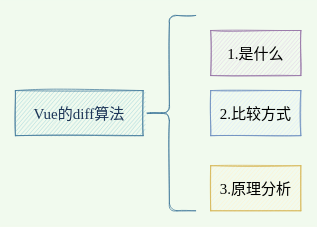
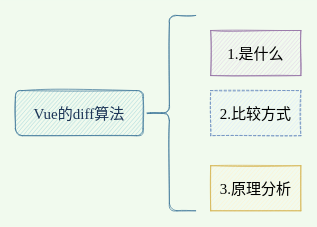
node "Vue的diff算法": shape rectangle -> rounded rectangle
node "2.比较方式": style solid -> dashed
